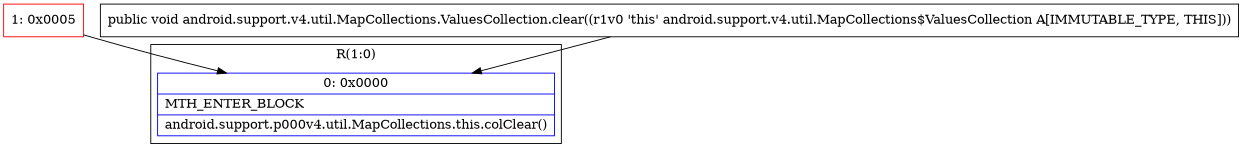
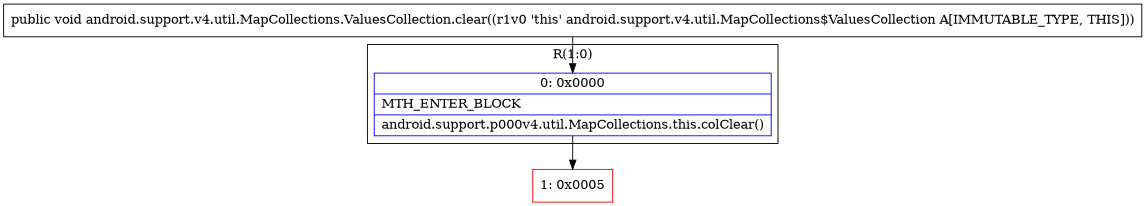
edge "1: 0x0005" -> "0: 0x0000": reversed
